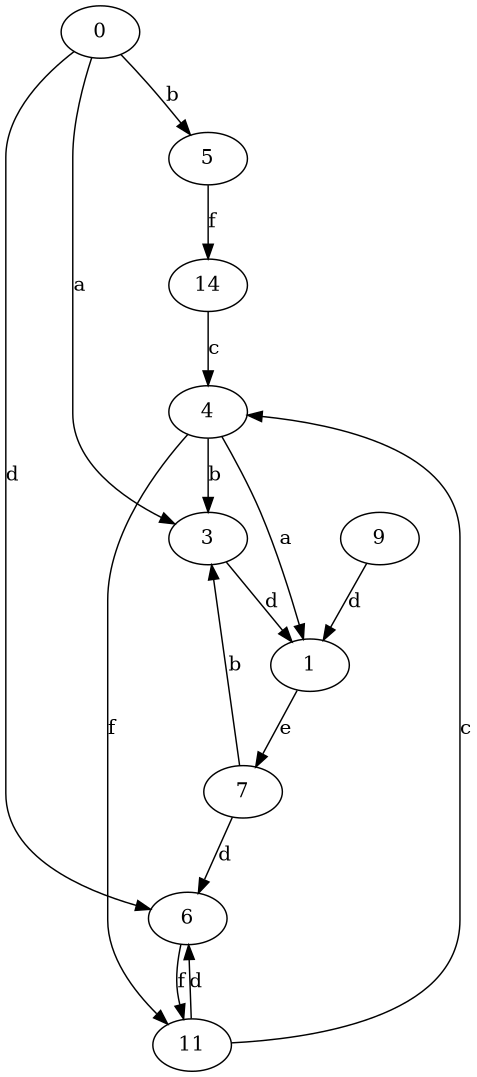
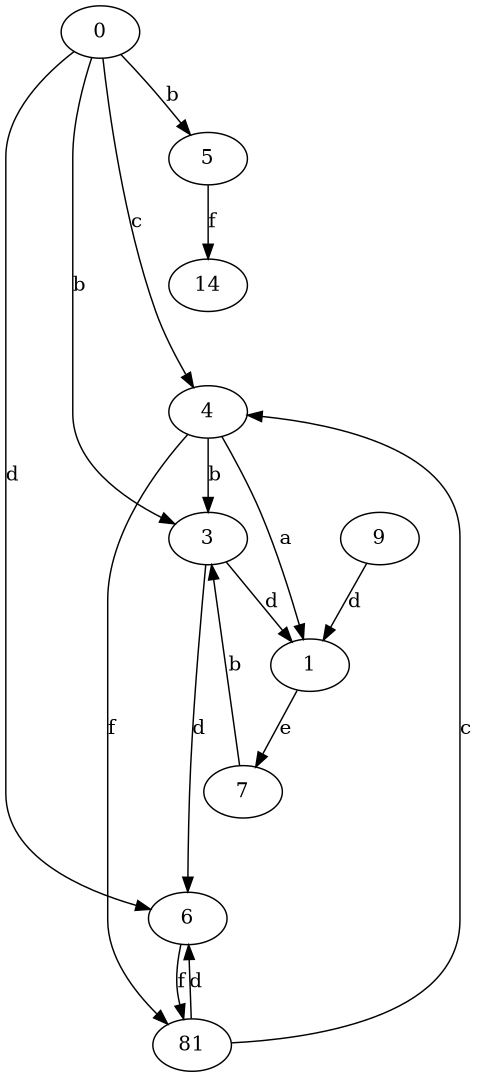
edge "0" -> "3": label "a" -> "b"
edge "14" -> "4": now "0" -> "4"
edge "7" -> "6": now "3" -> "6"
node "11": label "11" -> "81"
